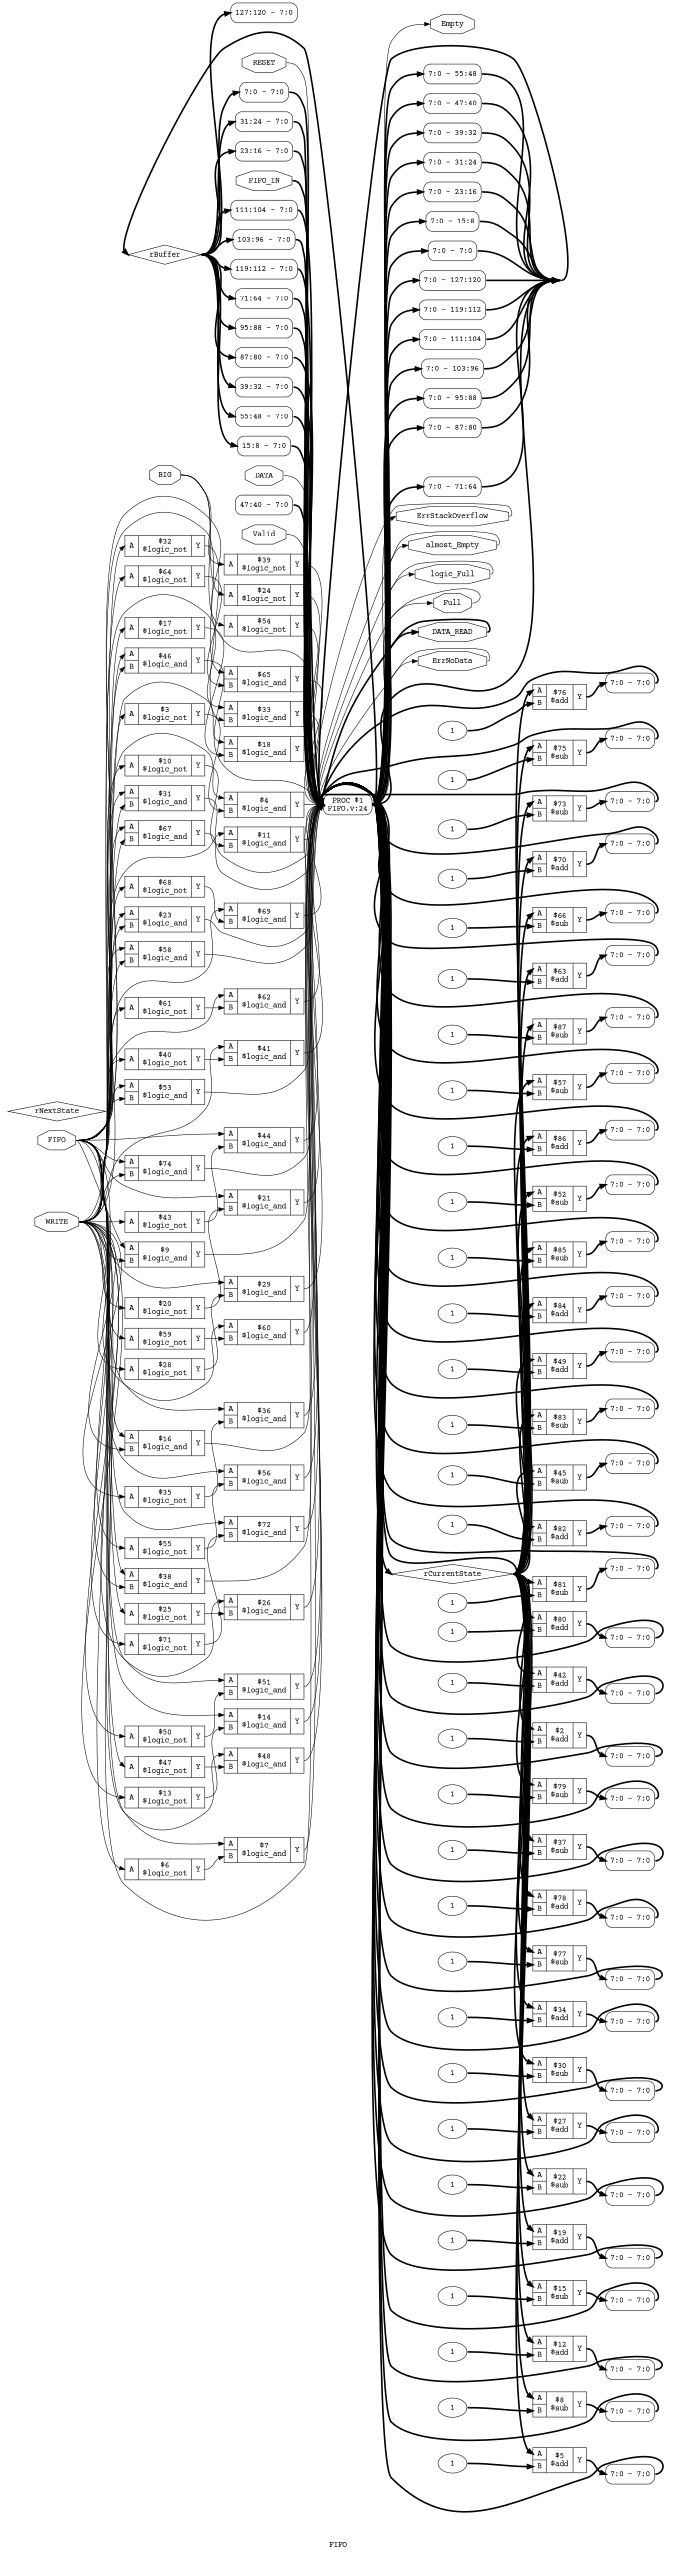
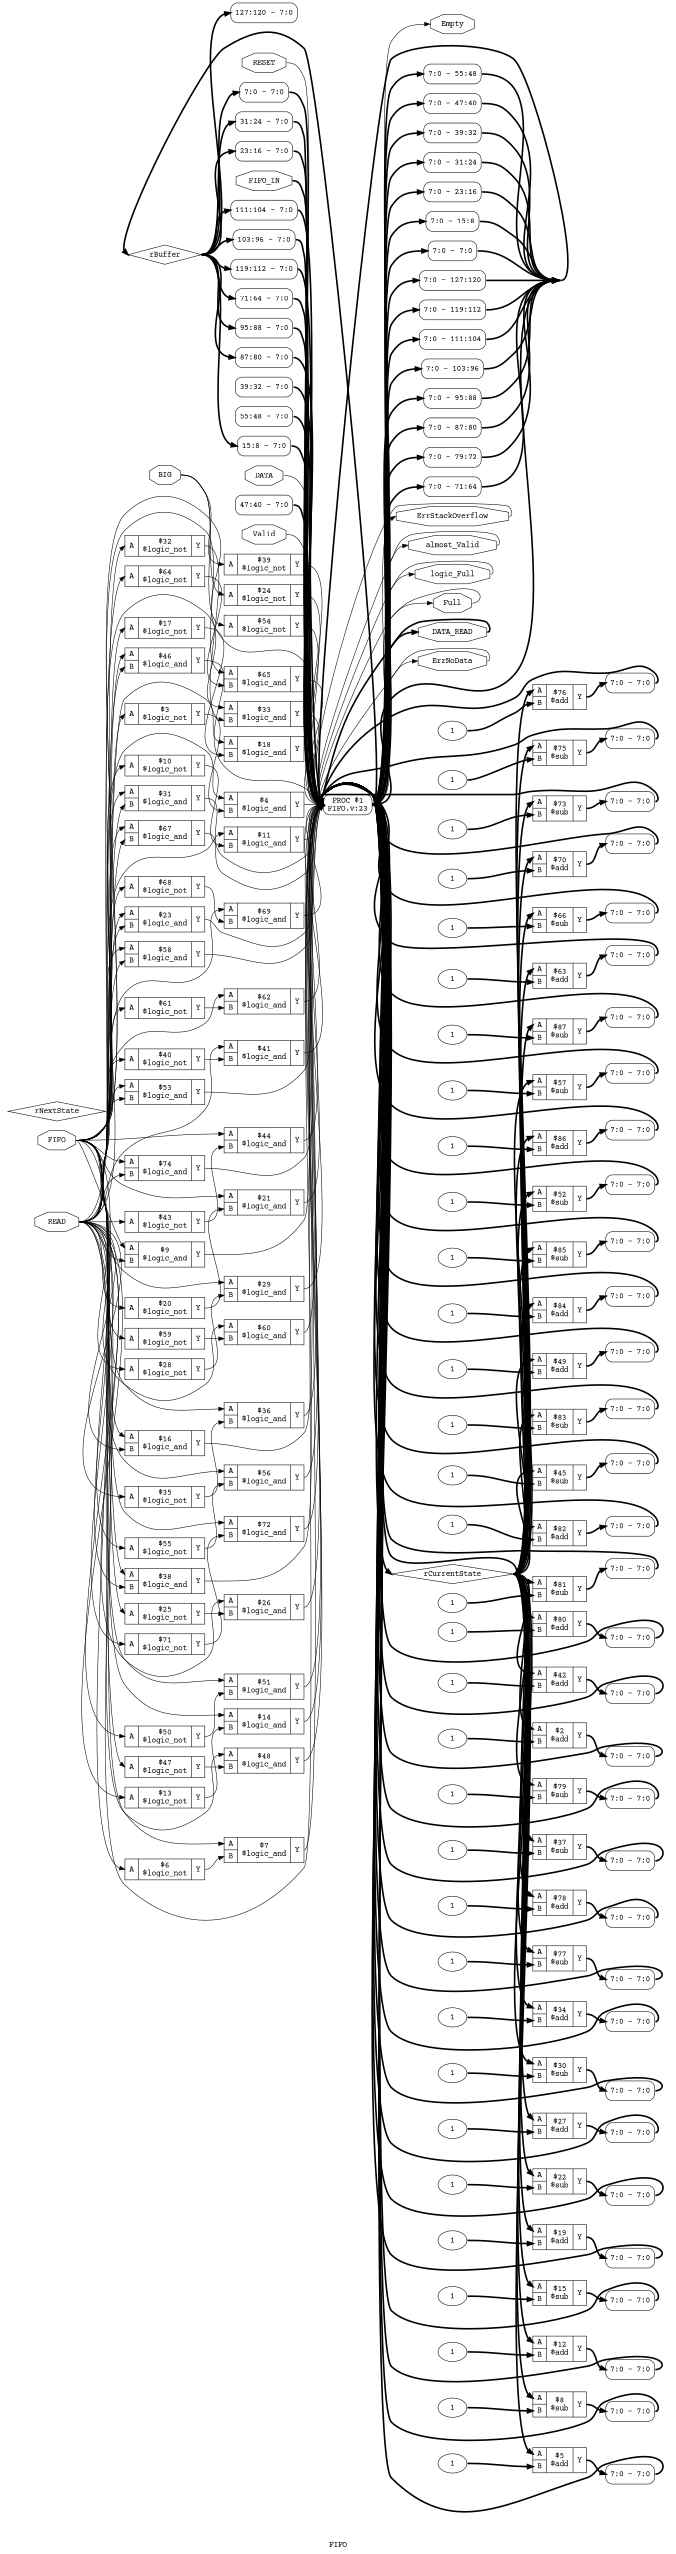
edge "rBuffer" -> "39:32 - 7:0": removed
edge "rBuffer" -> "55:48 - 7:0": removed
node "7:0 - 79:72": added
node "almost_Empty": label "almost_Empty" -> "almost_Valid"
node "PROC $1 FIFO.v:24": label "PROC $1 FIFO.v:24" -> "PROC $1 FIFO.v:23"
node "WRITE": label "WRITE" -> "READ"
